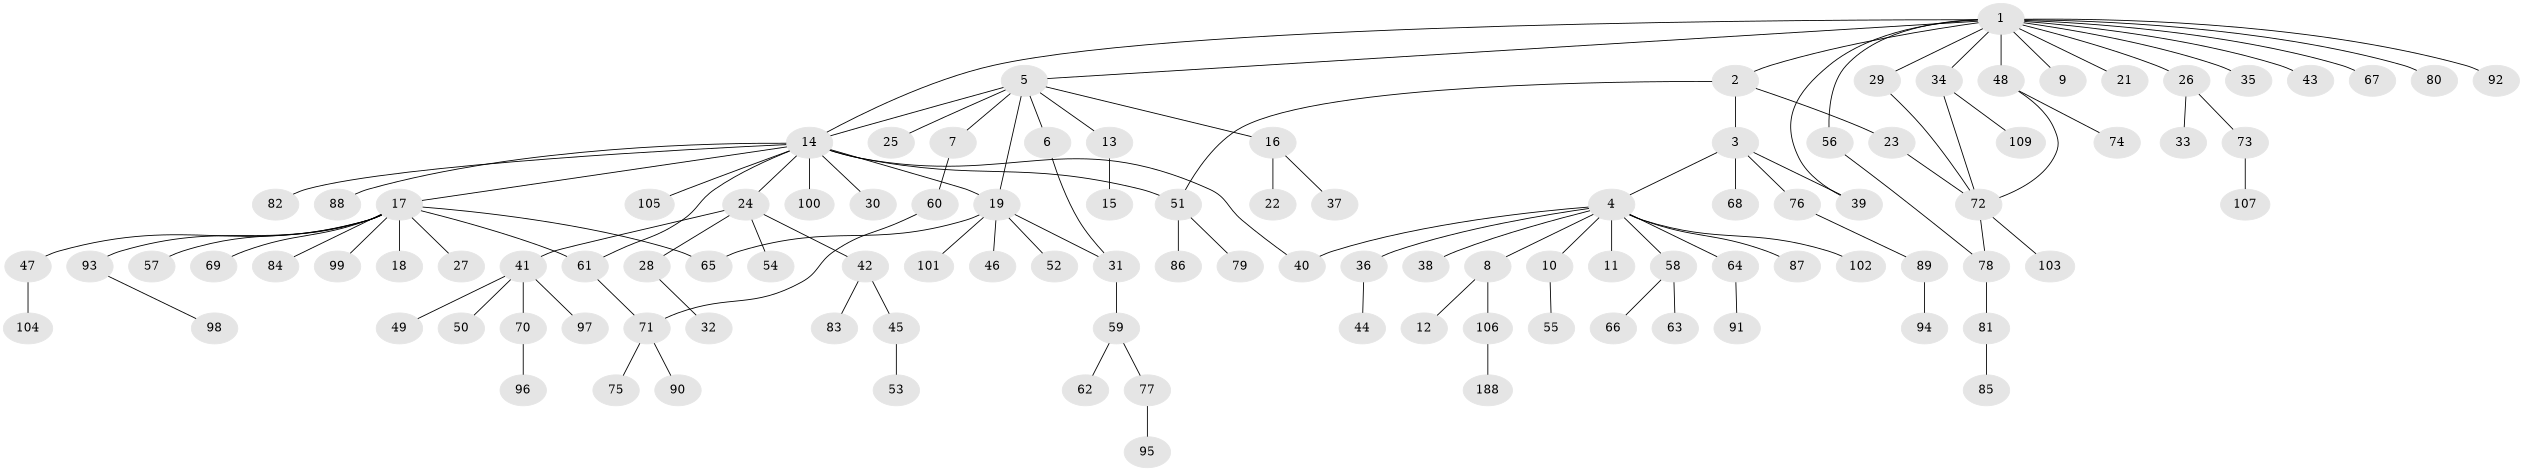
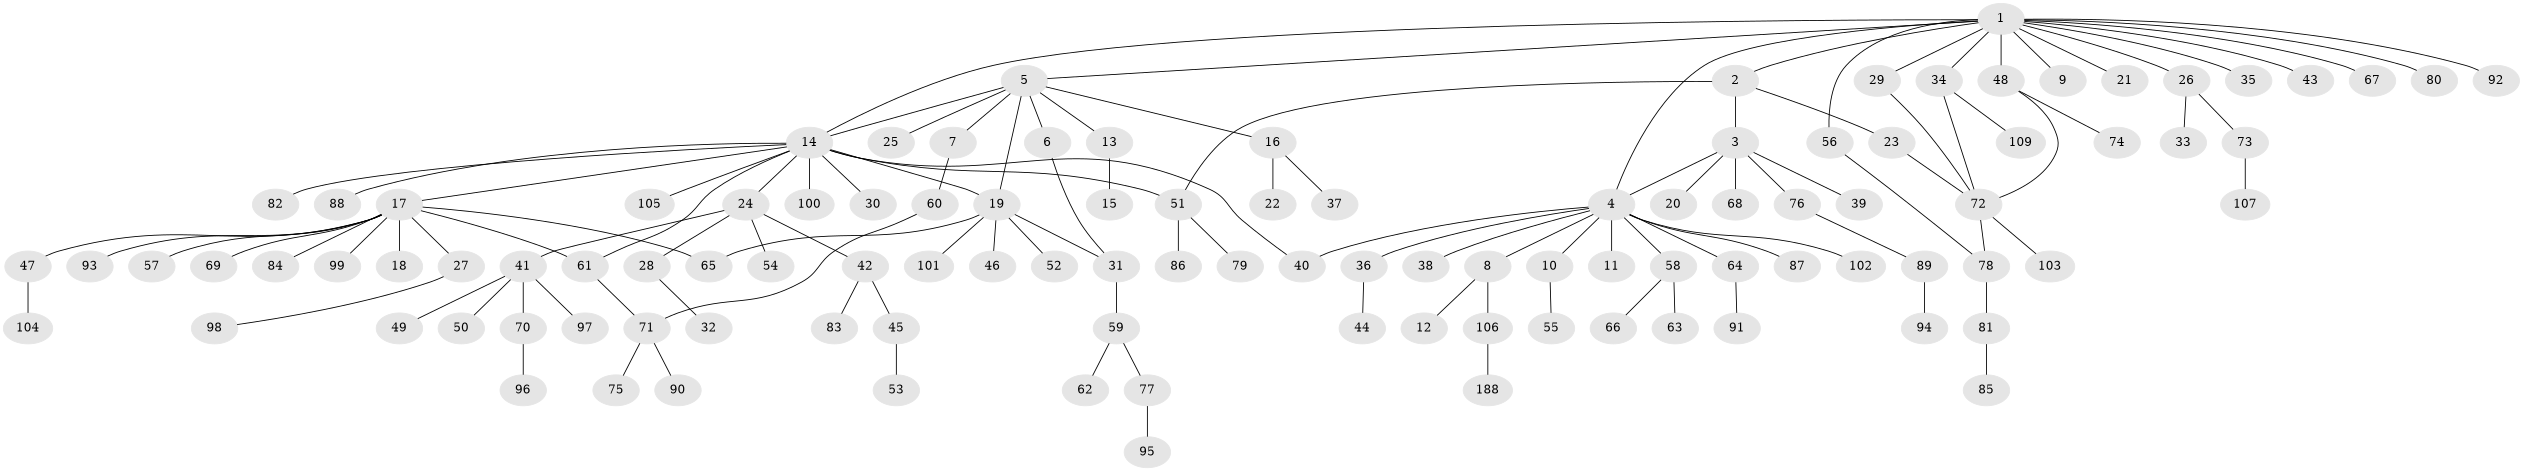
edge "1" -- "39": now "1" -- "4"
node "20": added
edge "93" -- "98": now "27" -- "98"
